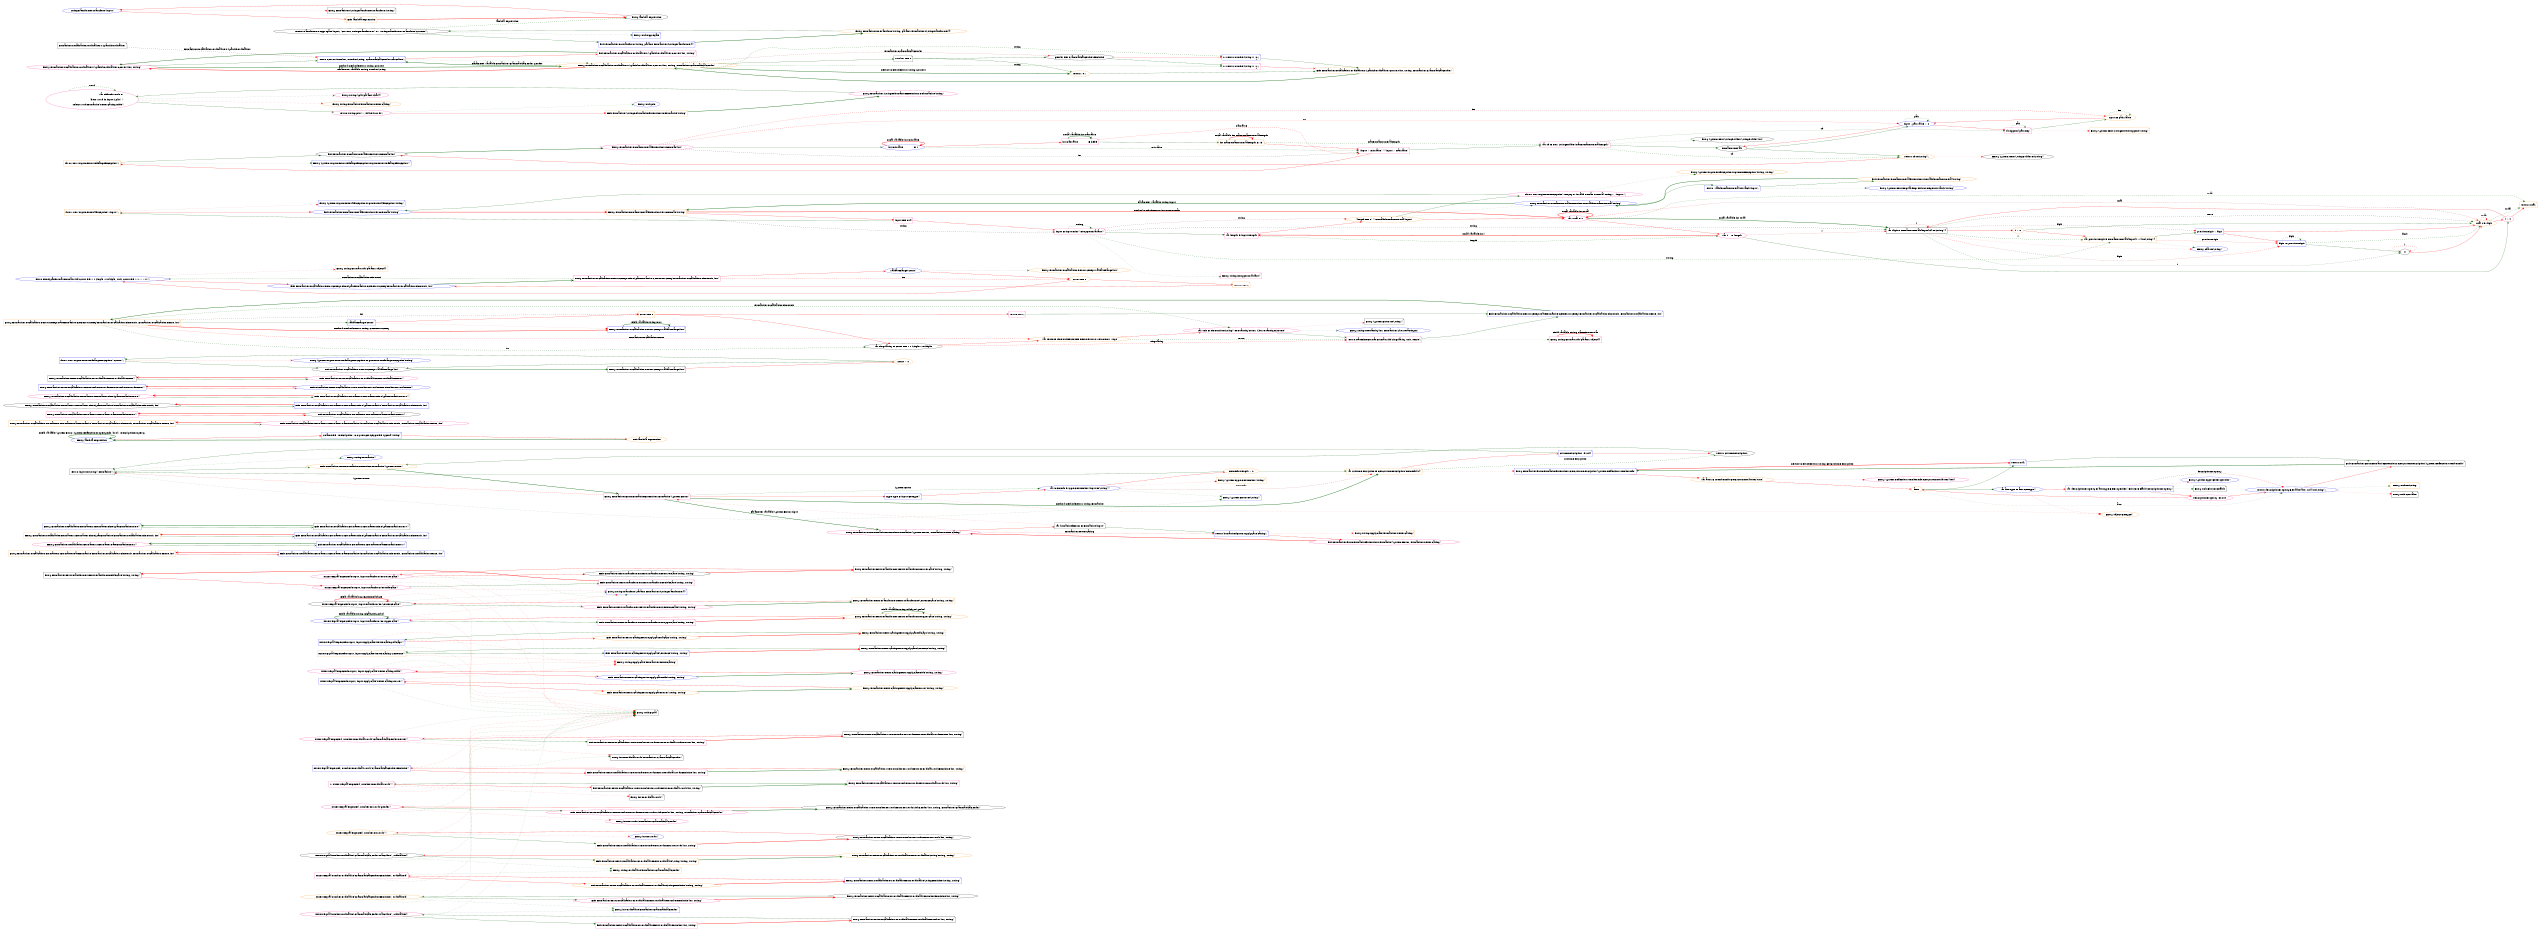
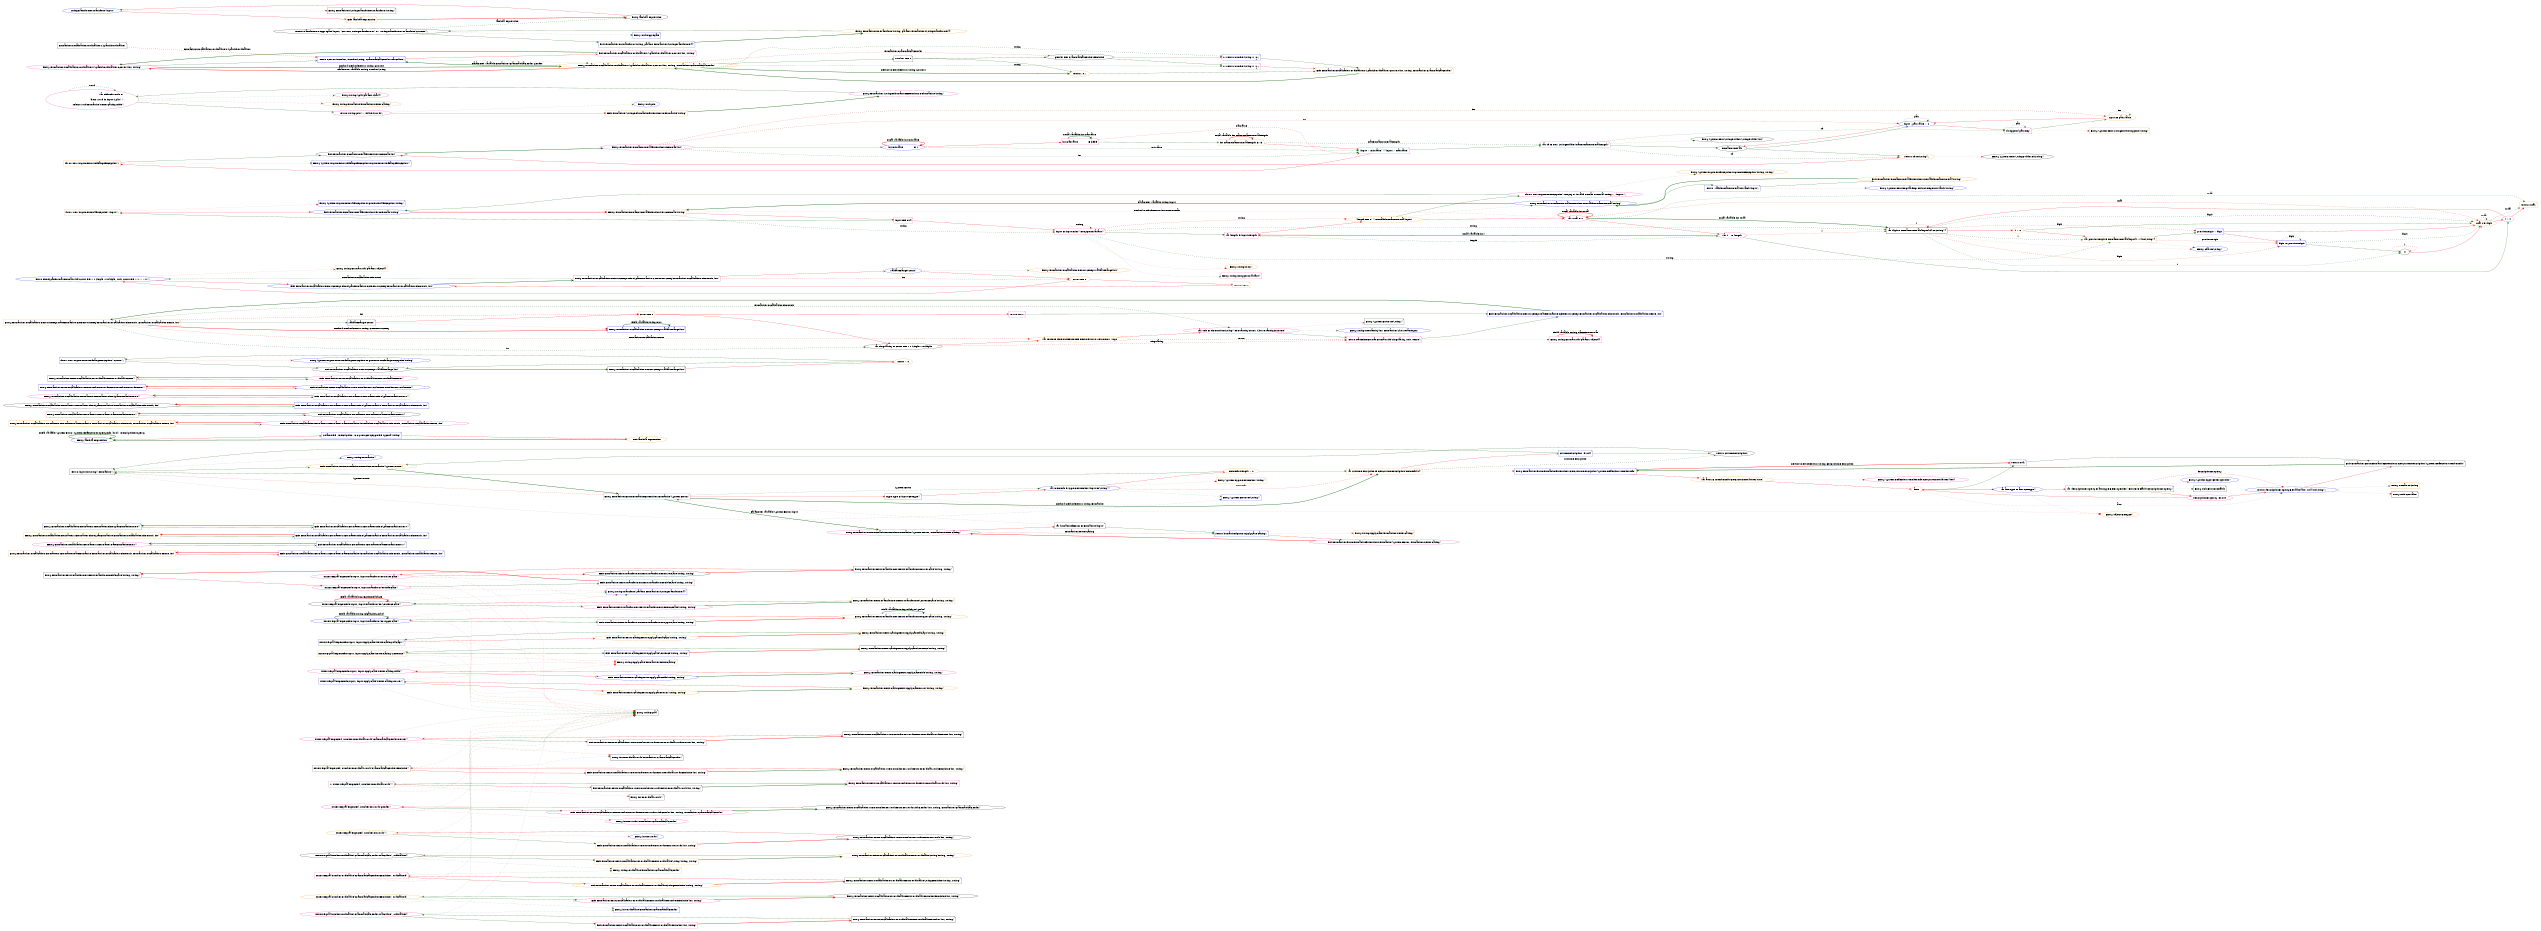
edge "Entry Humanizer.RomanNumeralExtensions.FromRoman(string)" -> "var total = 0": style bold -> dotted
edge "var digit = RomanNumerals[input[--i].ToString()]" -> "total += digit": label "tense" -> "digit"
node "Entry string.Trim()": added
node "Entry Unk.ToString": label "Entry Unk.ToString" -> "Entry Roman.ToString"
